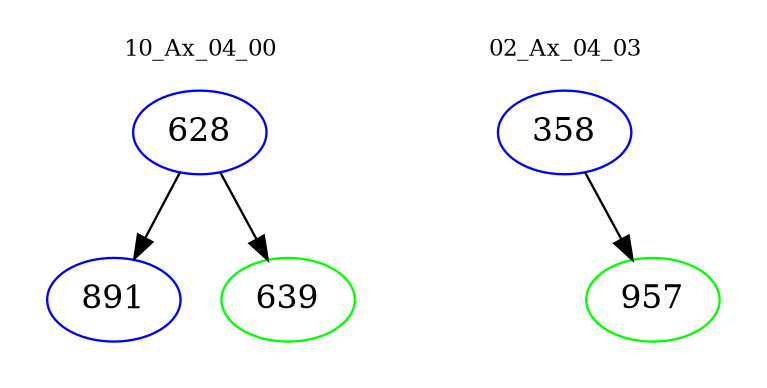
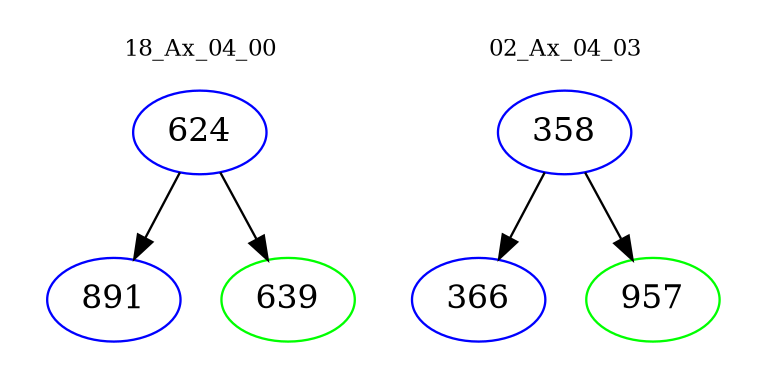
cluster "10_Ax_04_00": label "10_Ax_04_00" -> "18_Ax_04_00"
node "628": label "628" -> "624"
node "366": added
